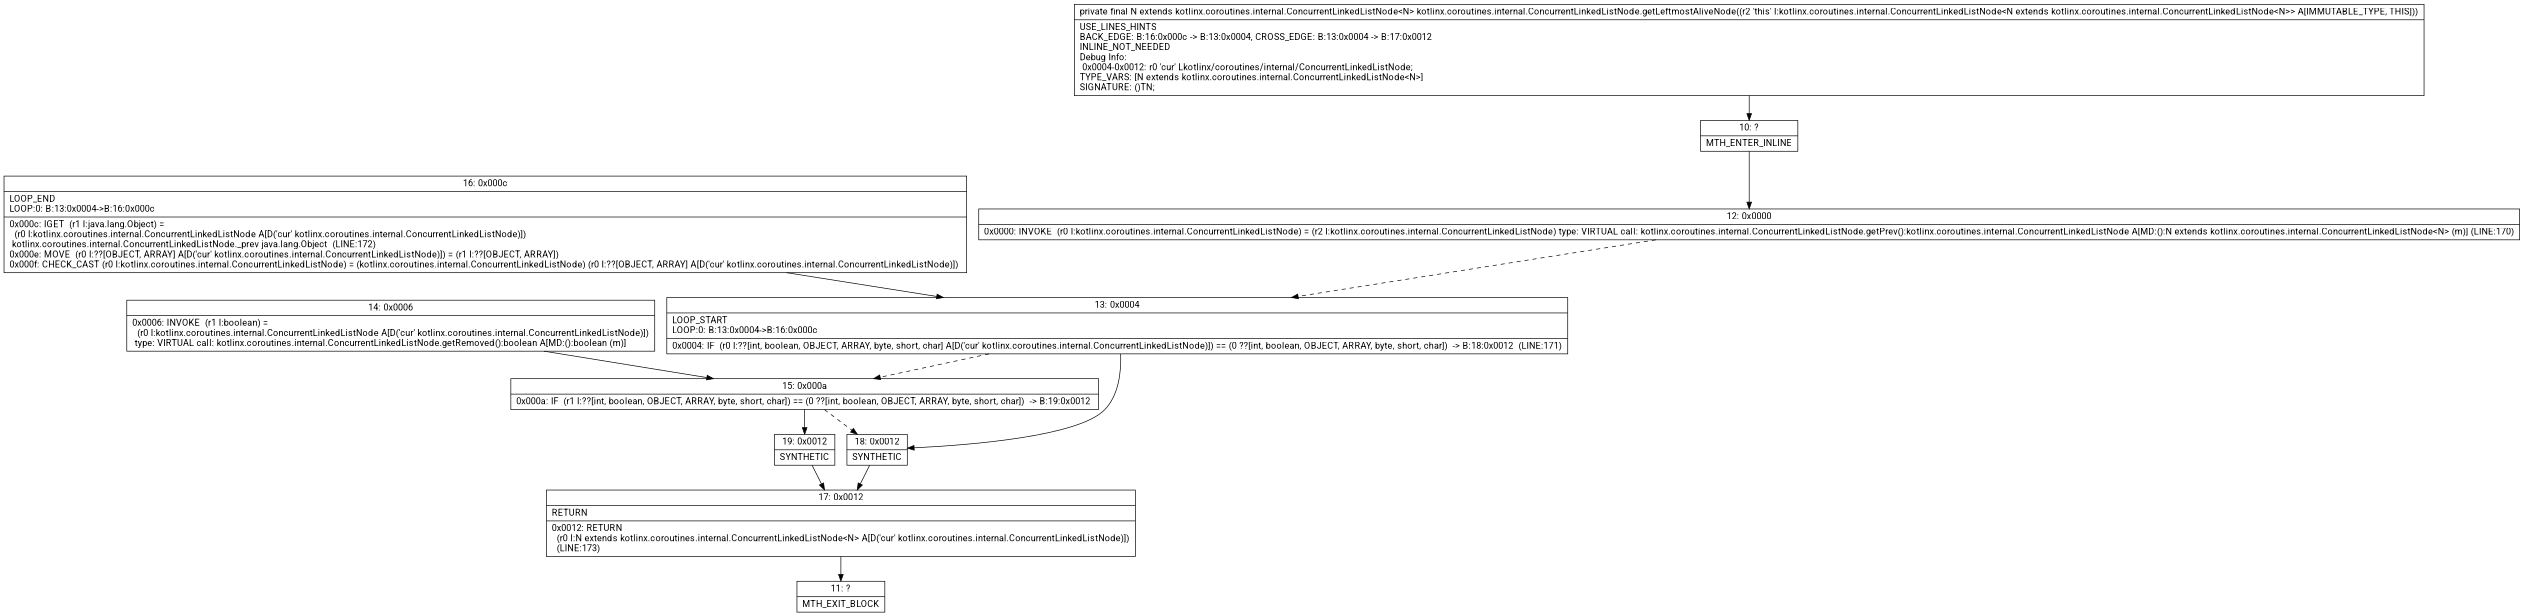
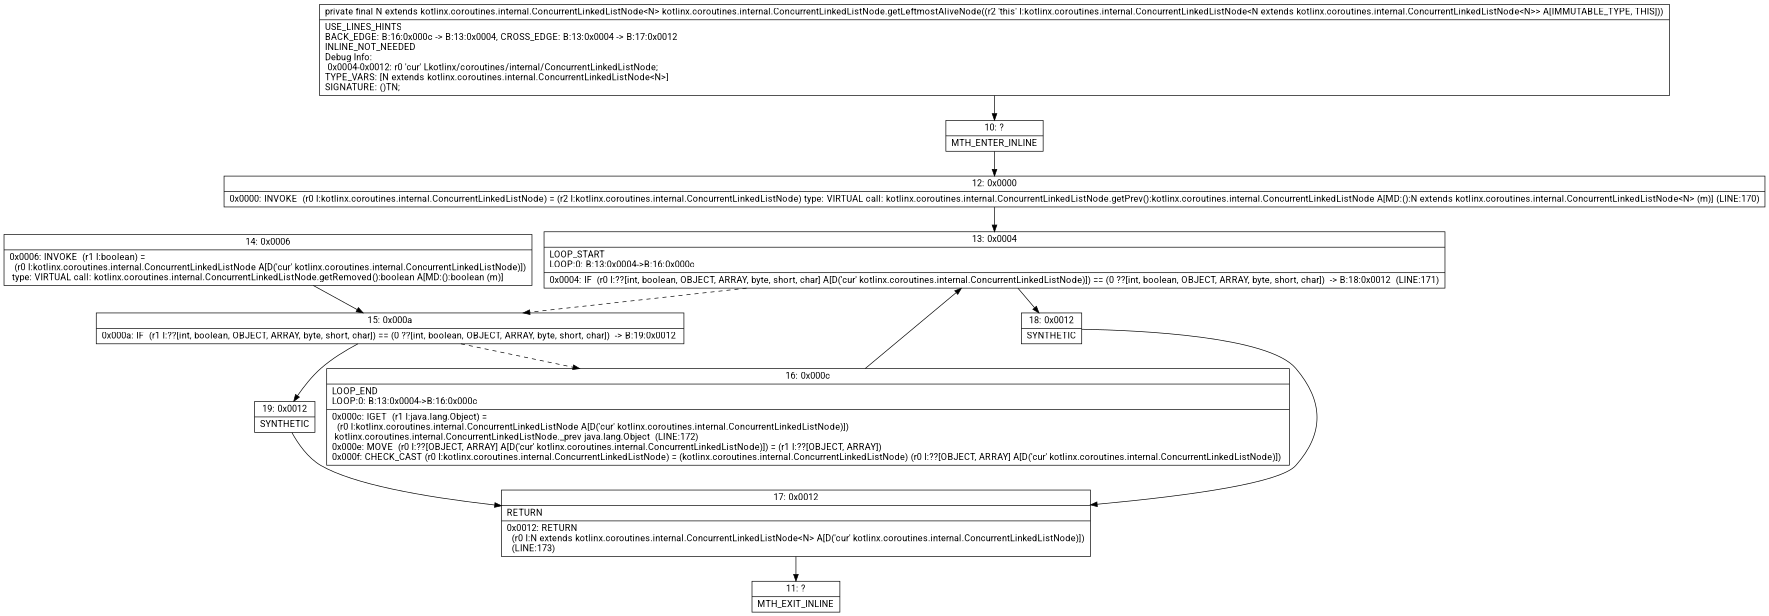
edge "12: 0x0000" -> "13: 0x0004": style dashed -> solid
edge "15: 0x000a" -> "18: 0x0012": now "15: 0x000a" -> "16: 0x000c"
node "11: ?": text "MTH_EXIT_BLOCK" -> "MTH_EXIT_INLINE"
